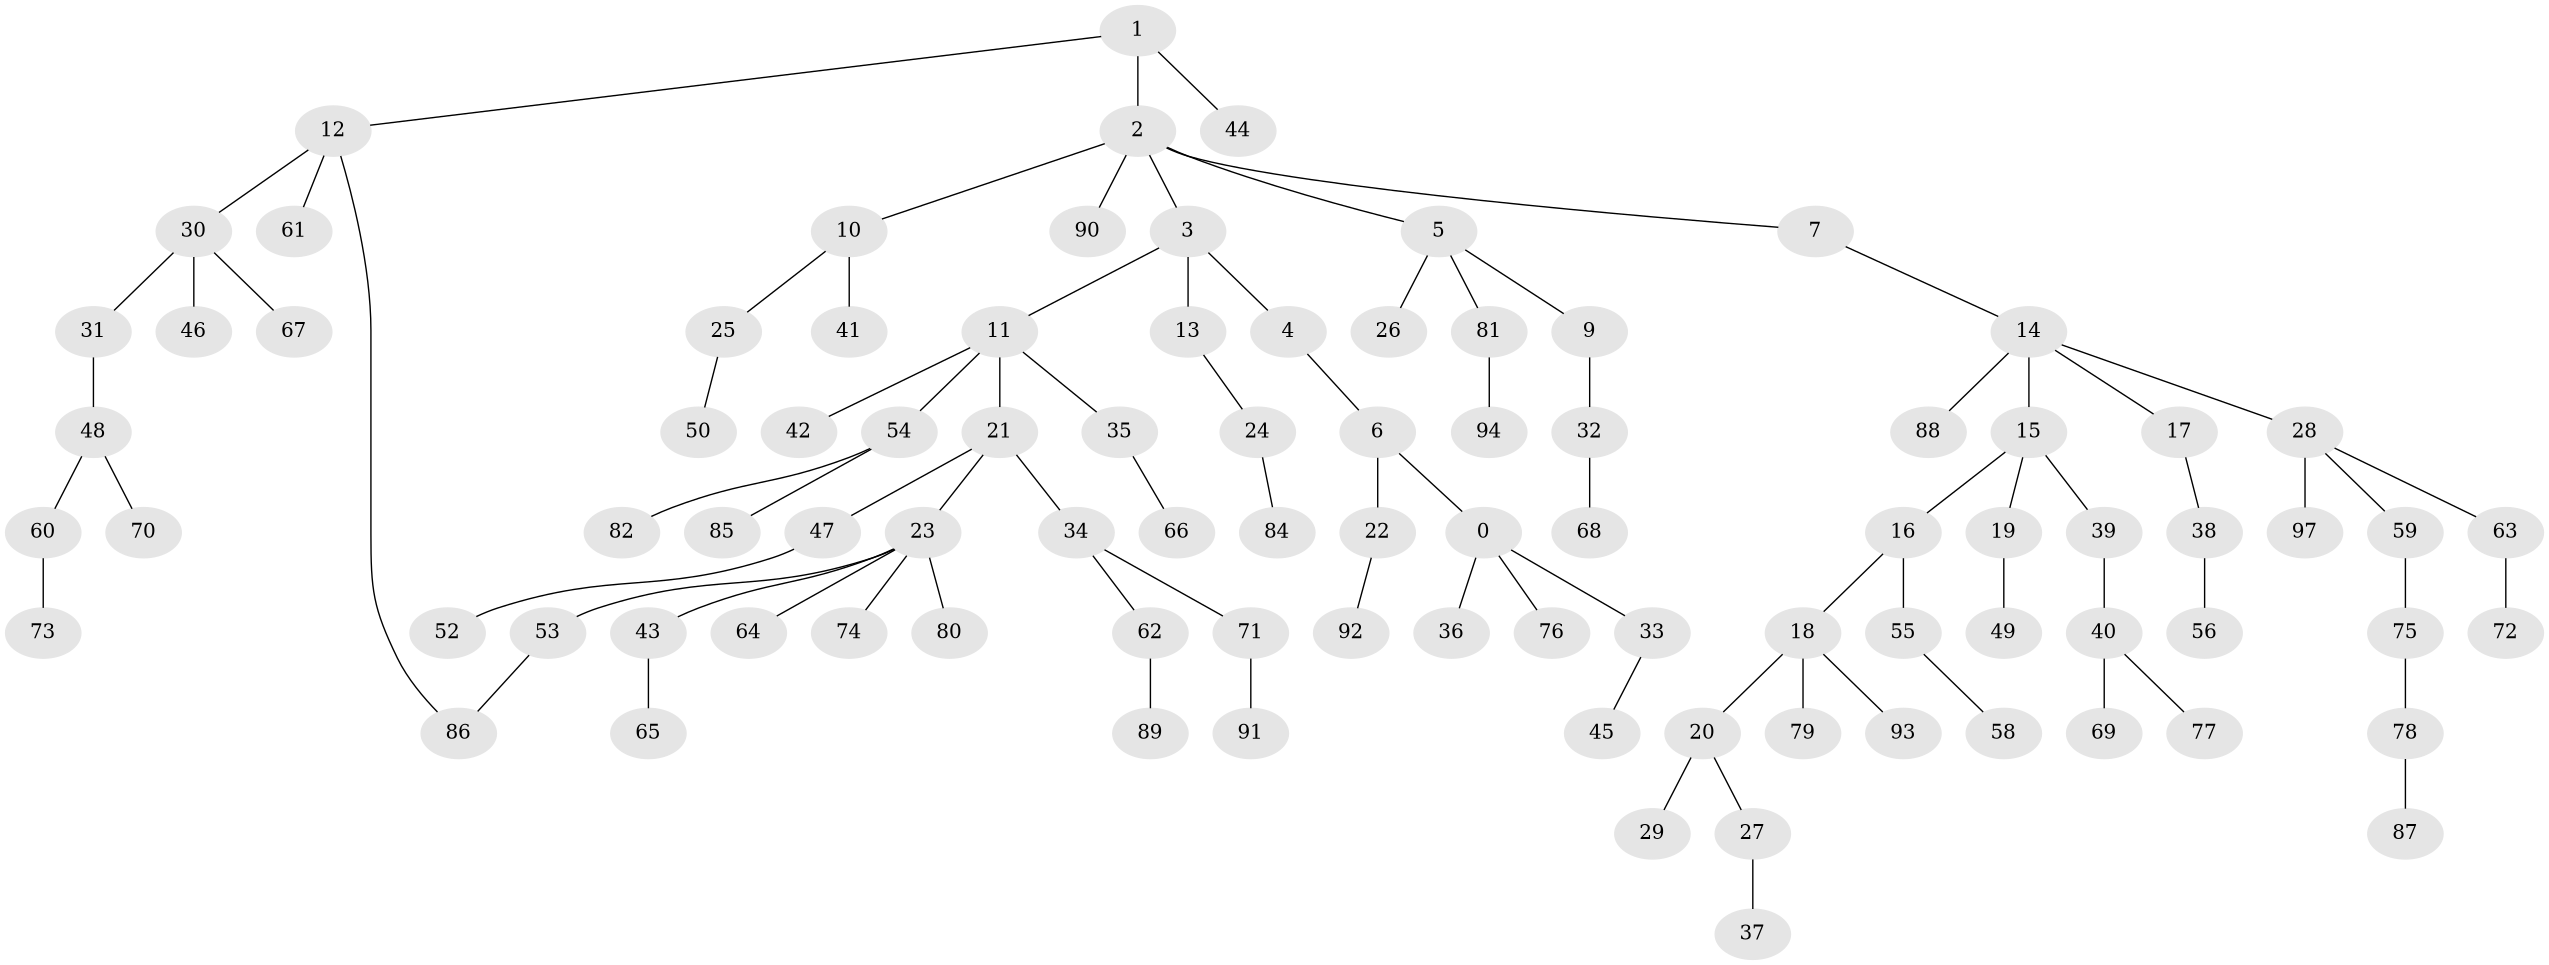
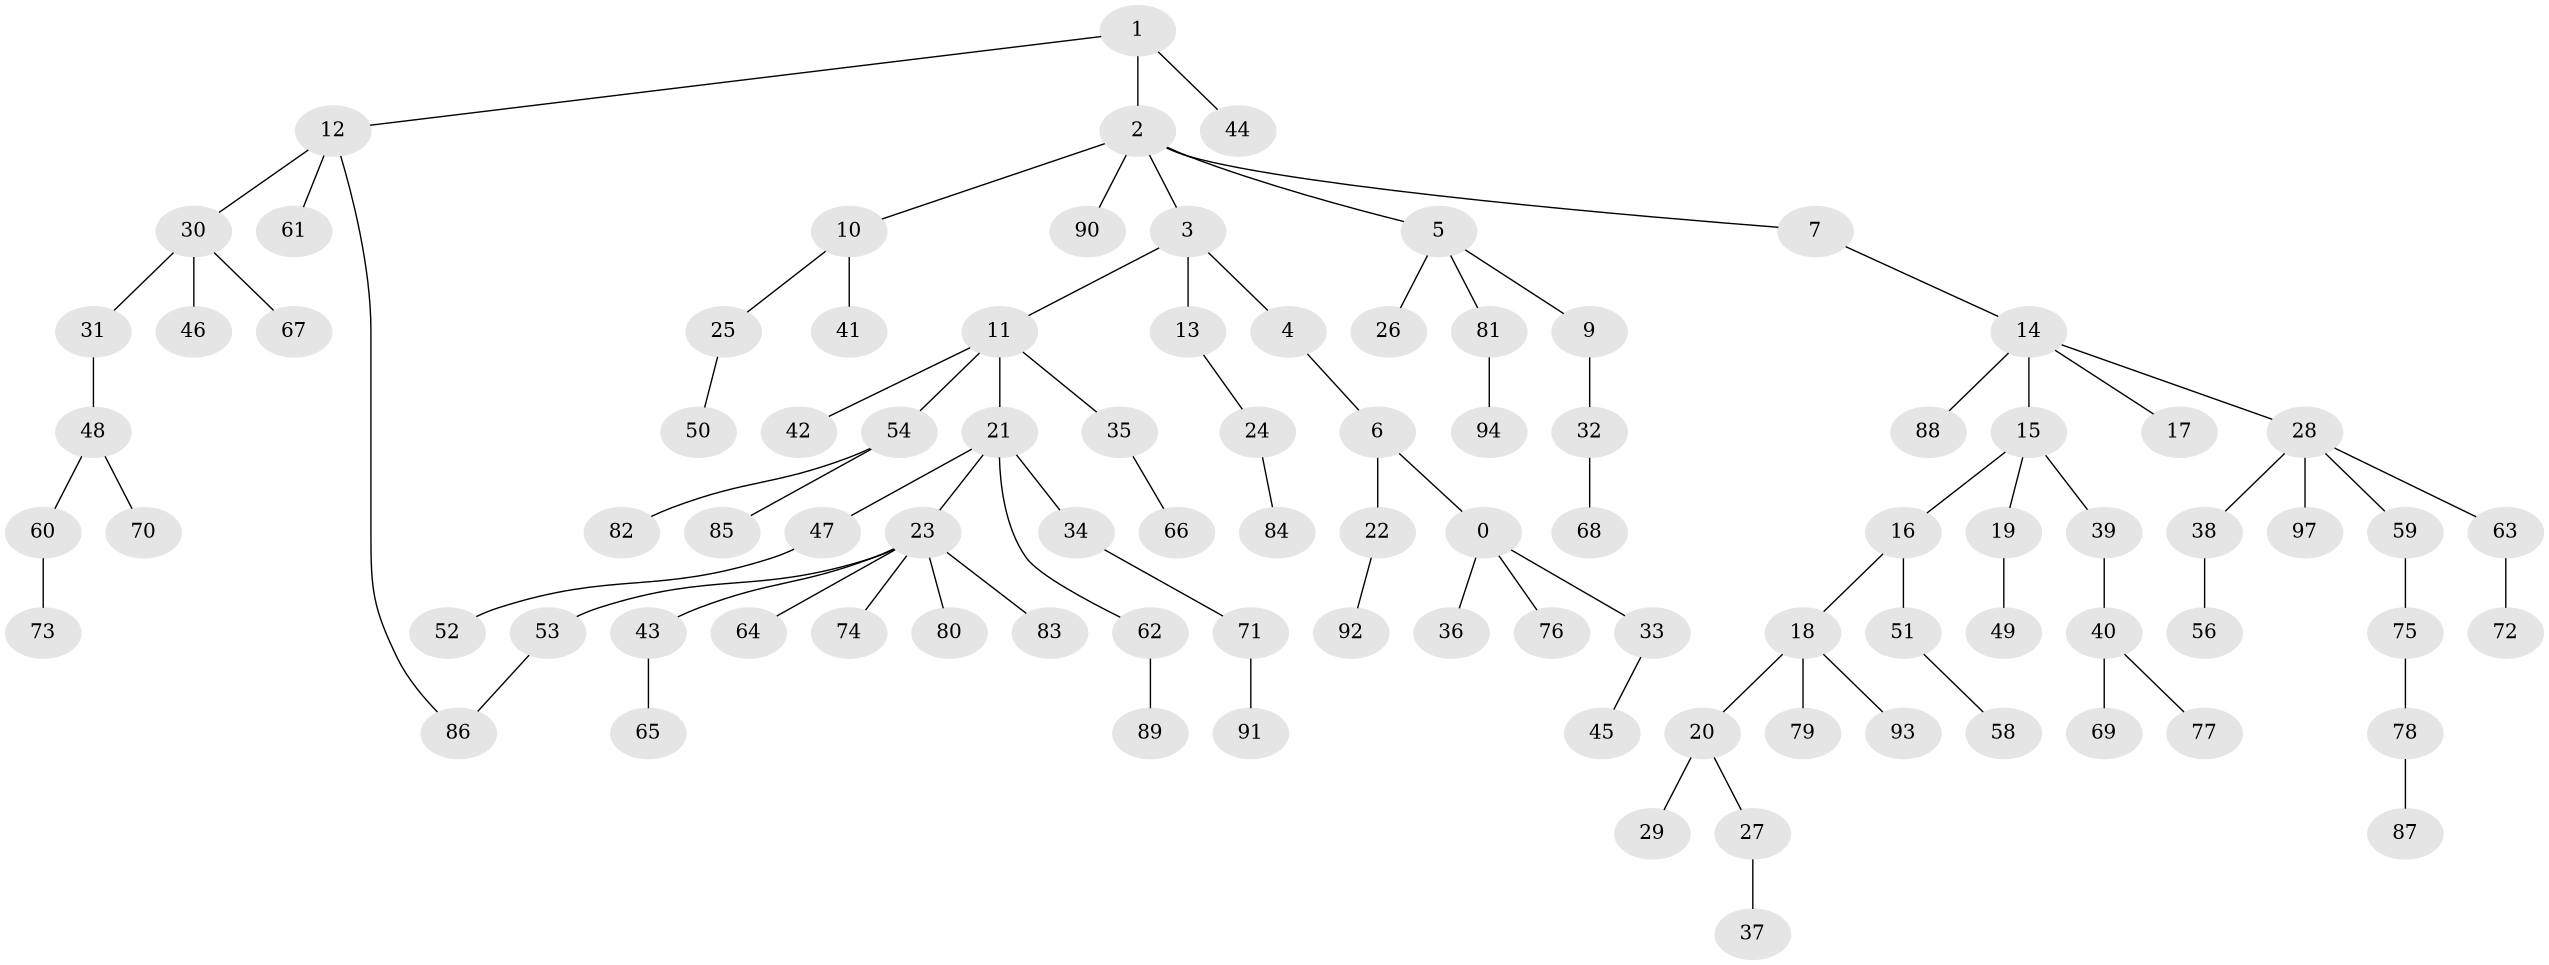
edge "17" -- "38": now "28" -- "38"
edge "34" -- "62": now "21" -- "62"
node "83": added
node "55": label "55" -> "51"
